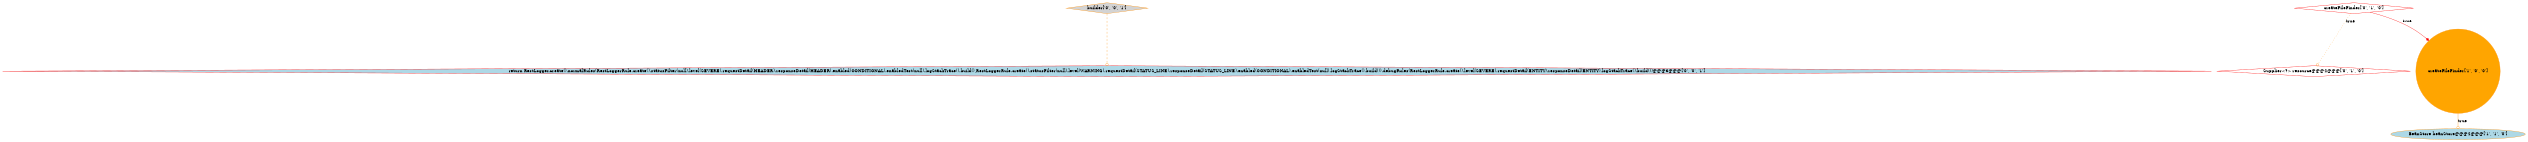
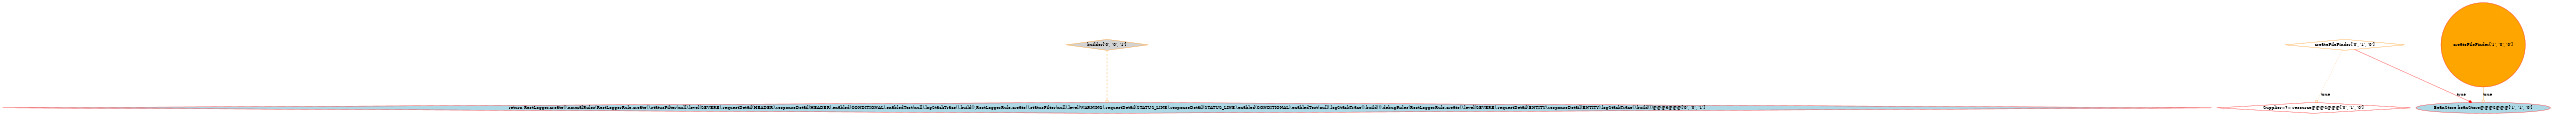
node "createFileFinder['0', '1', '0']": color red -> darkorange
edge "createFileFinder['0', '1', '0']" -> "createFileFinder['1', '0', '0']": now "createFileFinder['0', '1', '0']" -> "BeanStore beanStore@@@2@@@['1', '1', '0']"
node "createFileFinder['1', '0', '0']": color darkorange -> red
node "BeanStore beanStore@@@2@@@['1', '1', '0']": color darkorange -> red
